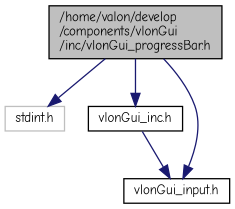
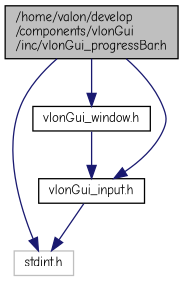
node "vlonGui_inc.h": label "vlonGui_inc.h" -> "vlonGui_window.h"
edge "vlonGui_input.h" -> "stdint.h": added
